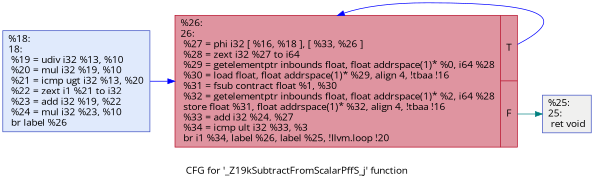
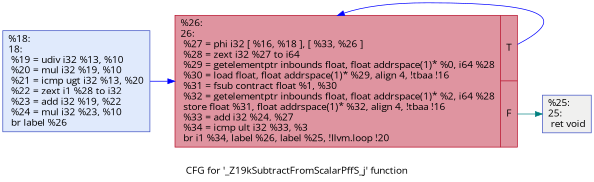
node "%18:": text "%22 = zext i1 %21 to i32" -> "%22 = zext i1 %28 to i32"
